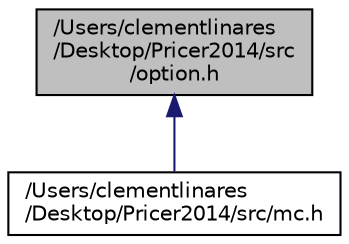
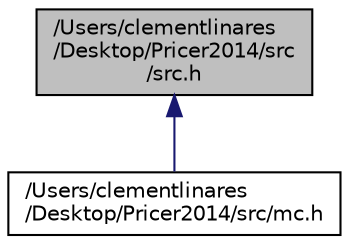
node "/Users/clementlinares /Desktop/Pricer2014/src /option.h": label "/Users/clementlinares /Desktop/Pricer2014/src /option.h" -> "/Users/clementlinares /Desktop/Pricer2014/src /src.h"
